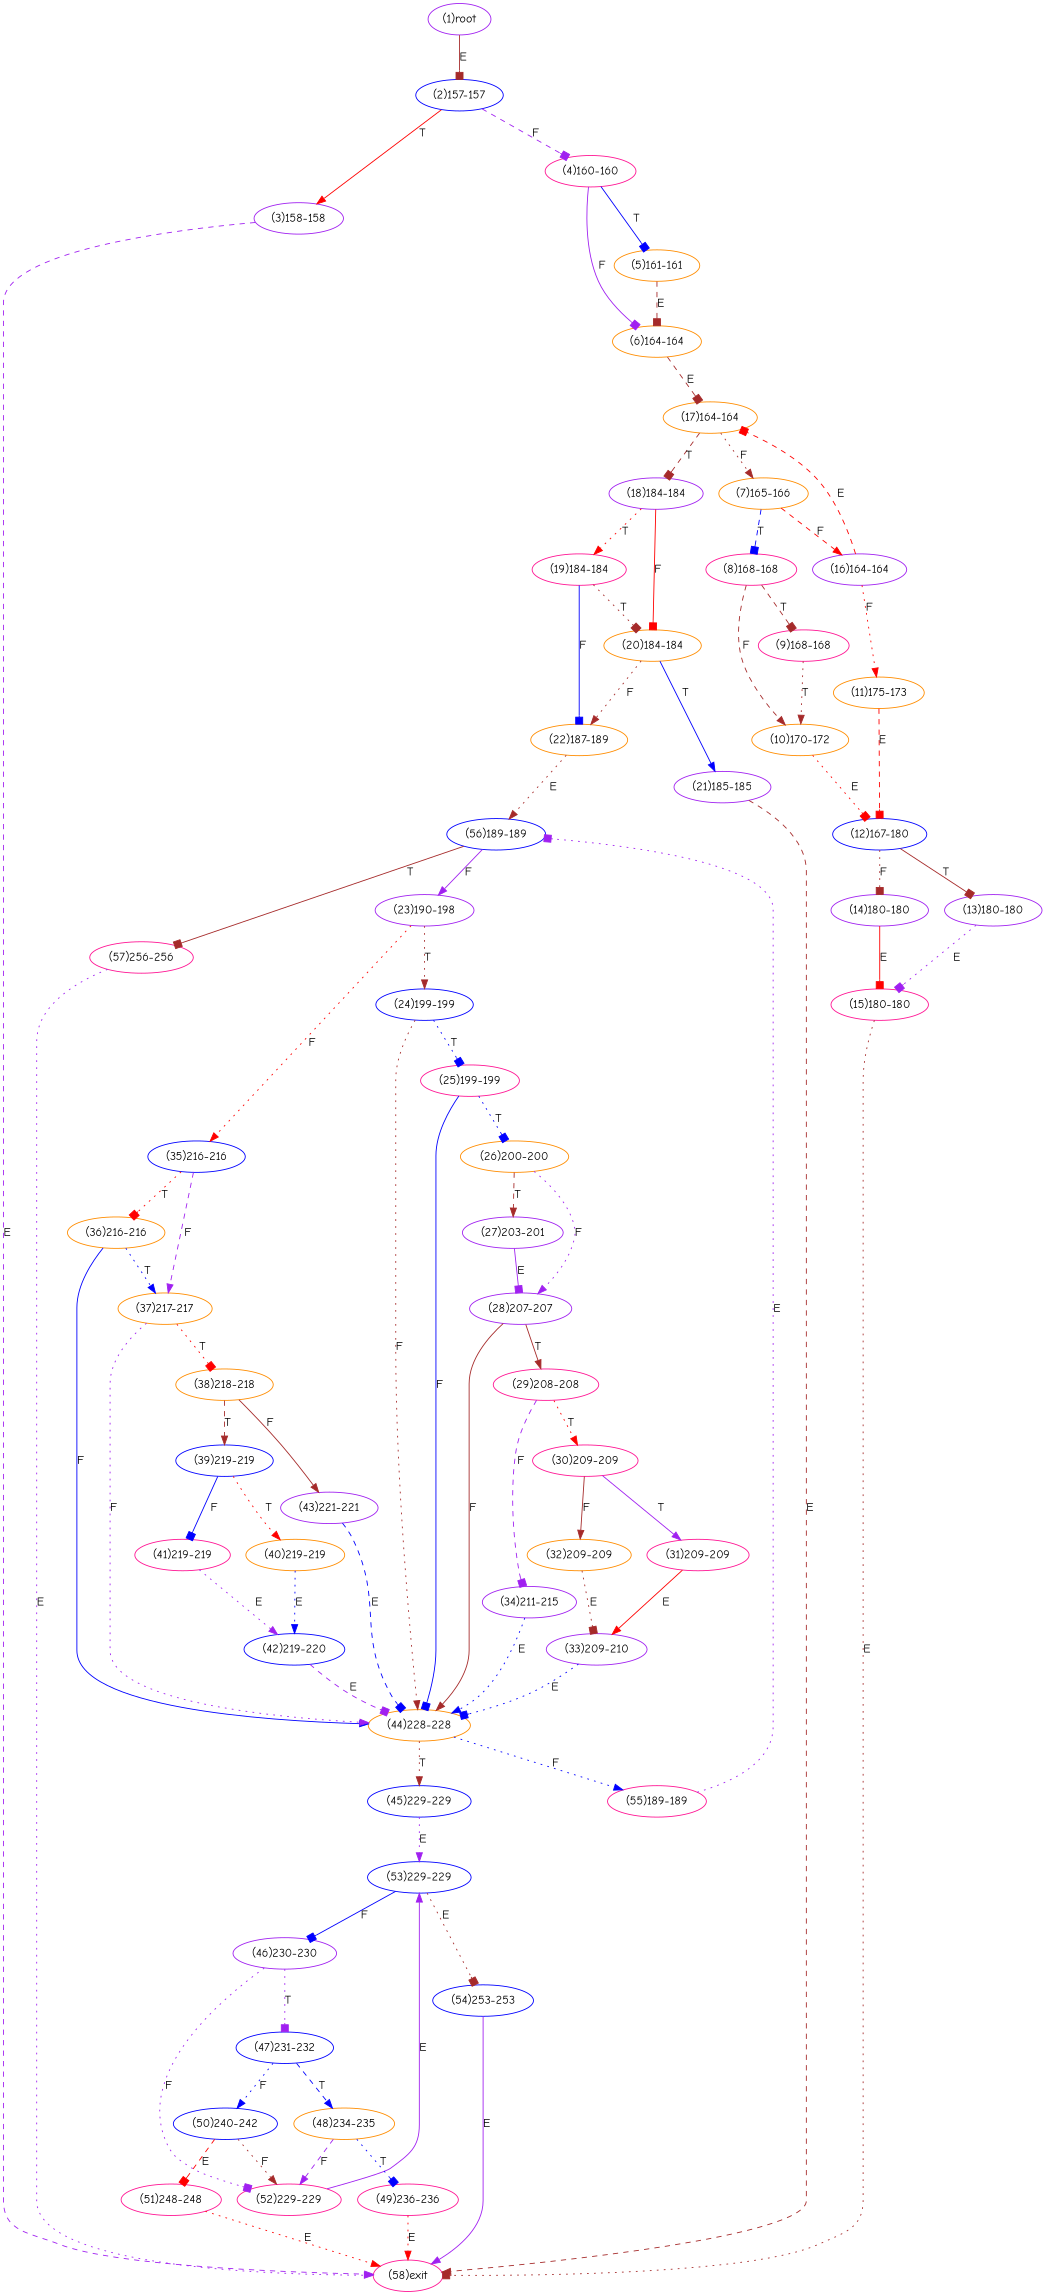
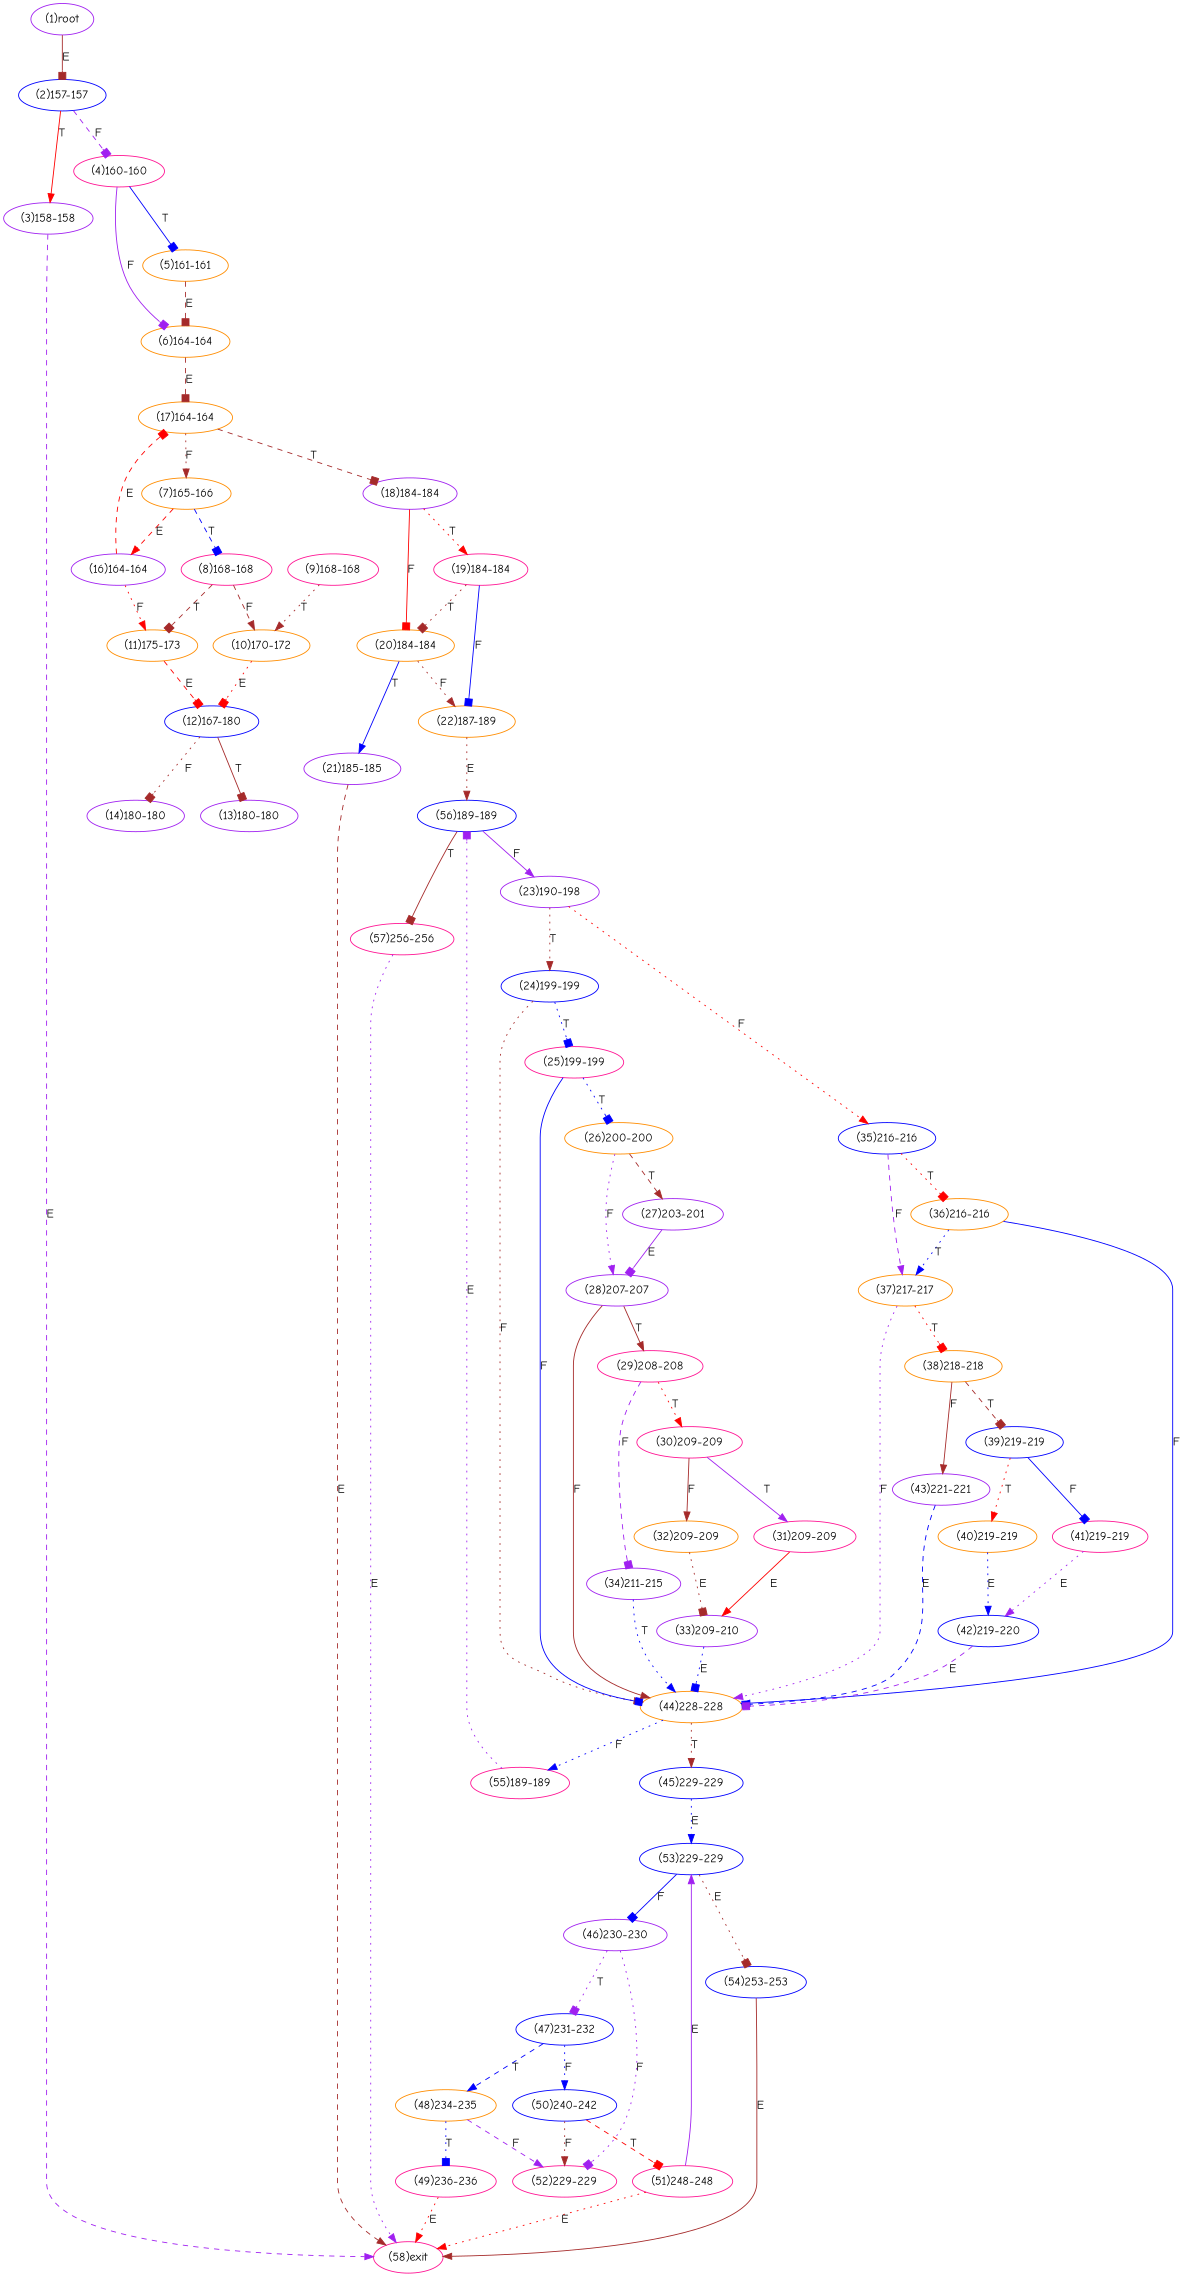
edge "(7)165-166" -> "(16)164-164": label "F" -> "E"
edge "(8)168-168" -> "(9)168-168": now "(8)168-168" -> "(11)175-173"
node "(15)180-180": removed
edge "(38)218-218" -> "(39)219-219": arrowhead normal -> box
edge "(34)211-215" -> "(44)228-228": label "E" -> "T"
edge "(45)229-229" -> "(53)229-229": color purple -> blue
edge "(52)229-229" -> "(53)229-229": now "(51)248-248" -> "(53)229-229"
edge "(54)253-253" -> "(58)exit": color purple -> brown
edge "(50)240-242" -> "(51)248-248": label "E" -> "T"
